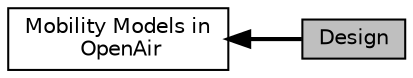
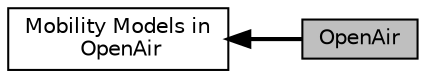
node "Design": label "Design" -> "OpenAir"
